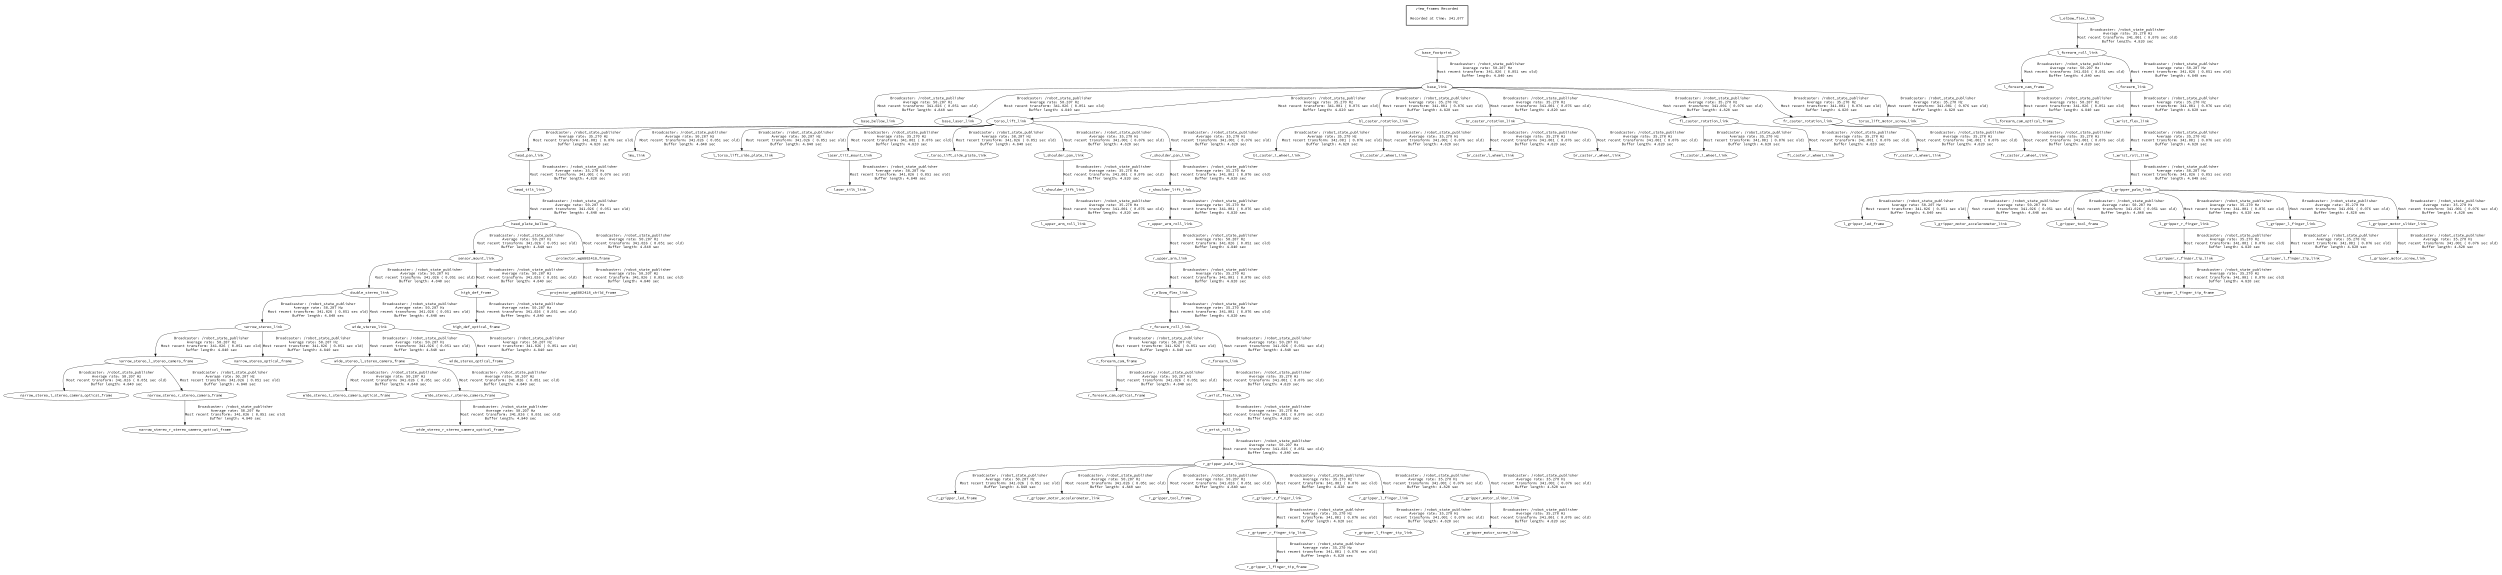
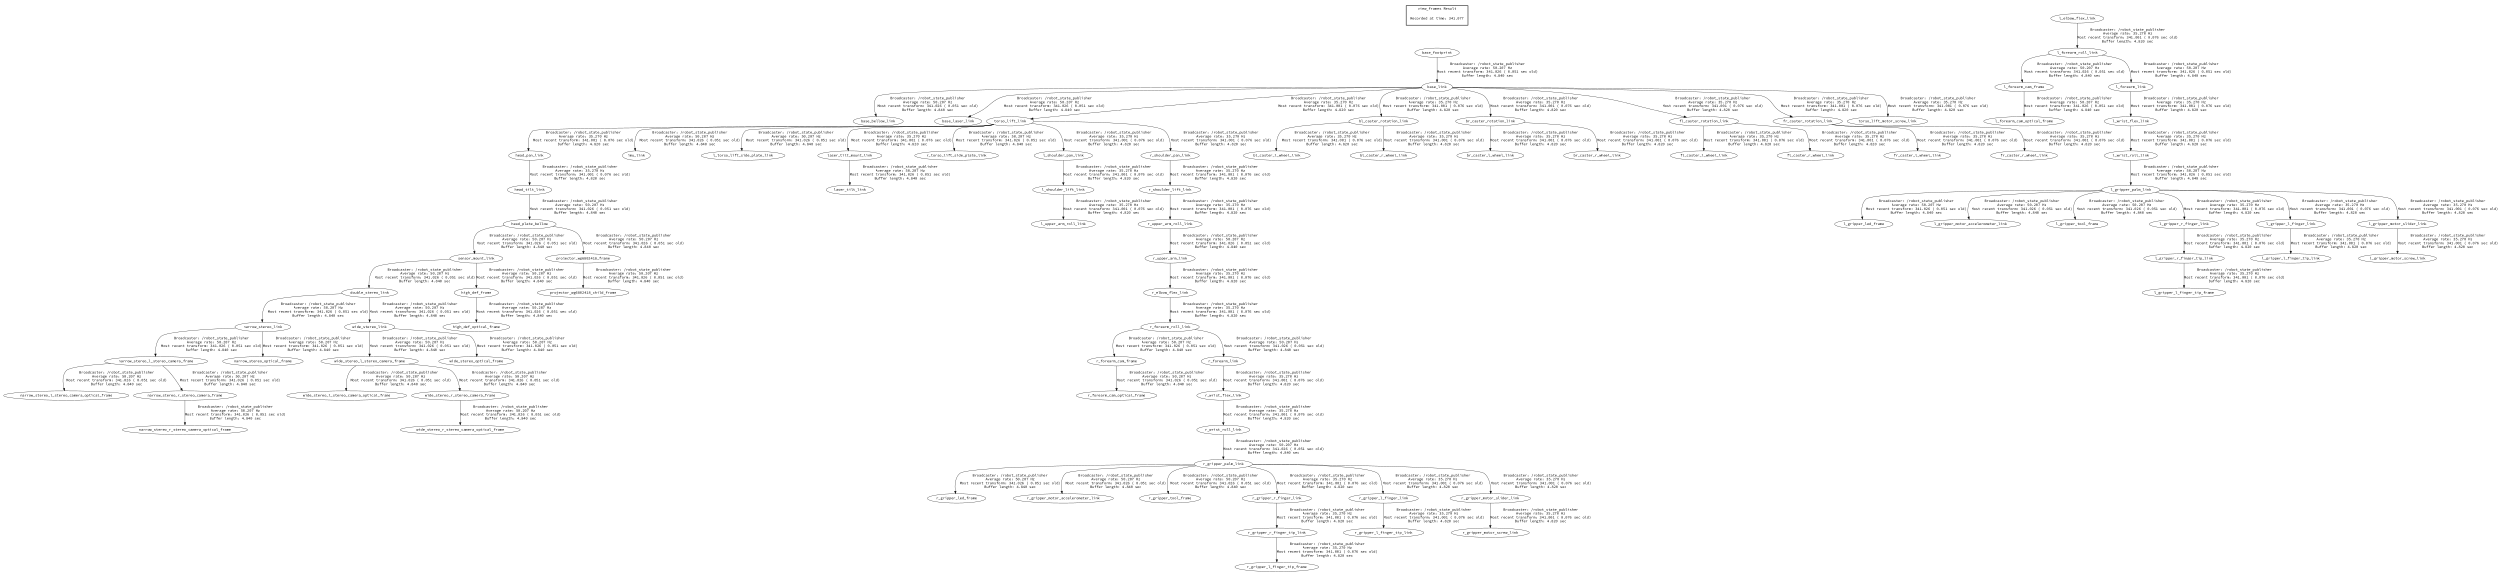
cluster "view_frames Recorded": label "view_frames Recorded" -> "view_frames Result"
